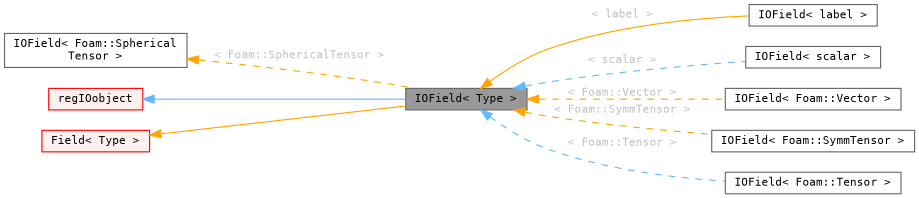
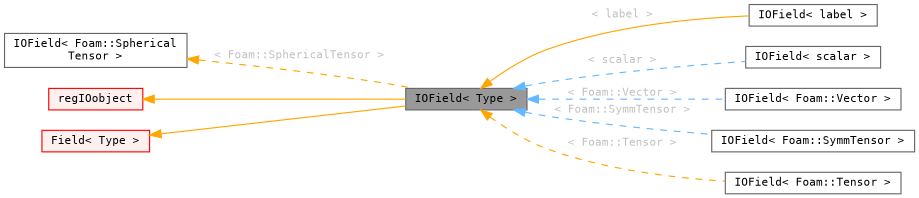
edge "IOField< Type >" -> "regIOobject": color steelblue1 -> orange
edge "IOField< Foam::Vector >" -> "IOField< Type >": color orange -> steelblue1
edge "IOField< Foam::SymmTensor >" -> "IOField< Type >": color orange -> steelblue1
edge "IOField< Foam::Tensor >" -> "IOField< Type >": color steelblue1 -> orange
